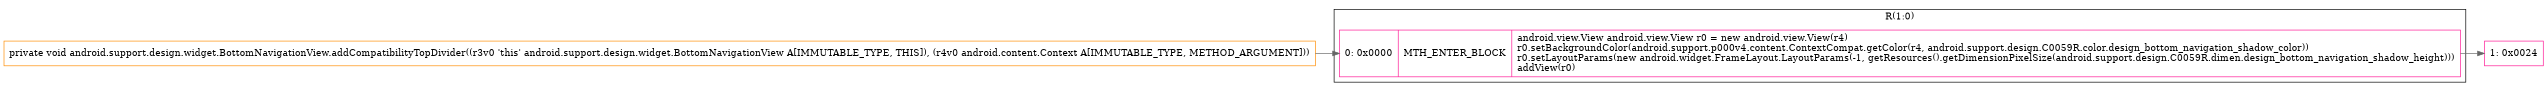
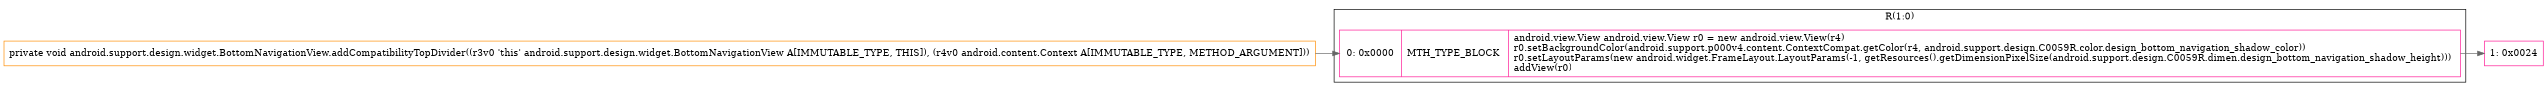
node "0: 0x0000": text "MTH_ENTER_BLOCK" -> "MTH_TYPE_BLOCK"
